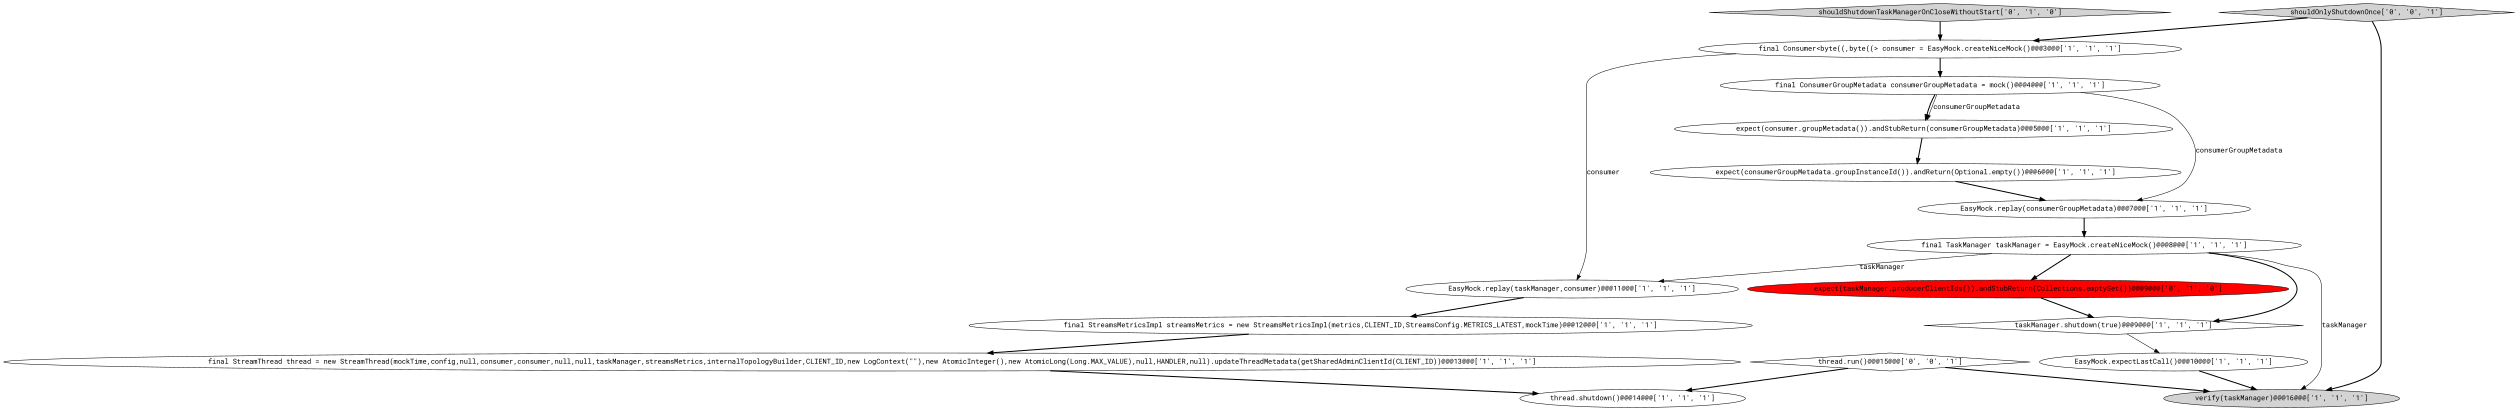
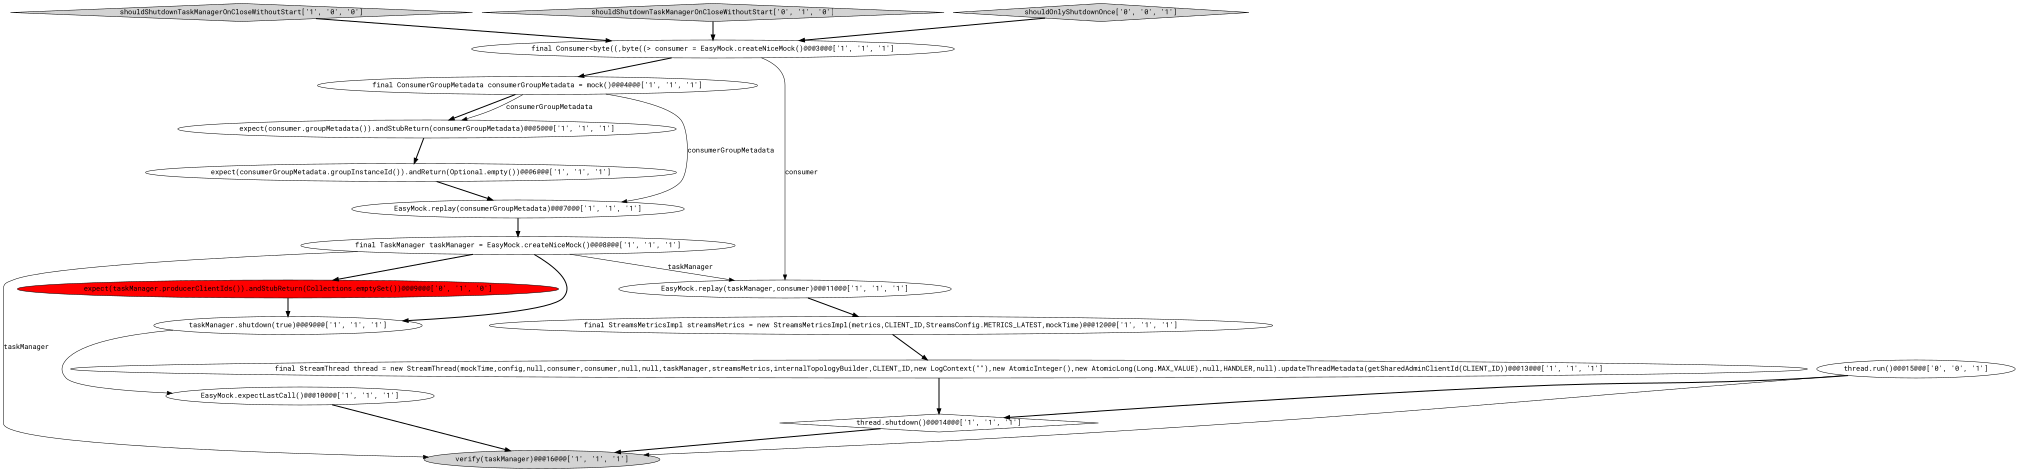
node "shouldShutdownTaskManagerOnCloseWithoutStart['1', '0', '0']": added
edge "shouldOnlyShutdownOnce['0', '0', '1']" -> "verify(taskManager)@@@16@@@['1', '1', '1']": now "thread.shutdown()@@@14@@@['1', '1', '1']" -> "verify(taskManager)@@@16@@@['1', '1', '1']"
node "taskManager.shutdown(true)@@@9@@@['1', '1', '1']": shape diamond -> ellipse
node "thread.run()@@@15@@@['0', '0', '1']": shape diamond -> ellipse
edge "thread.run()@@@15@@@['0', '0', '1']" -> "verify(taskManager)@@@16@@@['1', '1', '1']": style bold -> solid
node "thread.shutdown()@@@14@@@['1', '1', '1']": shape ellipse -> diamond
